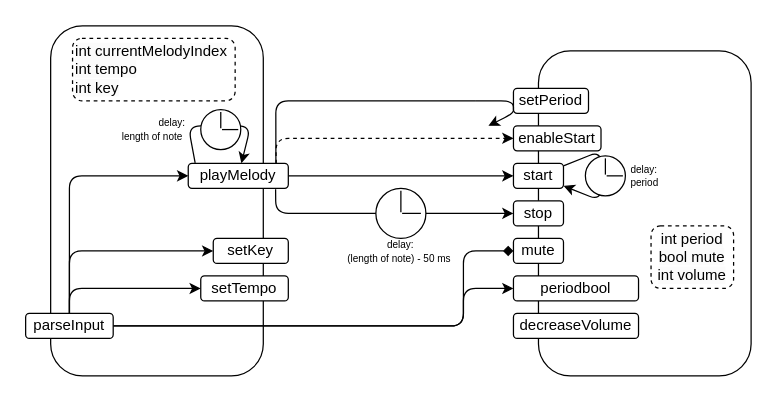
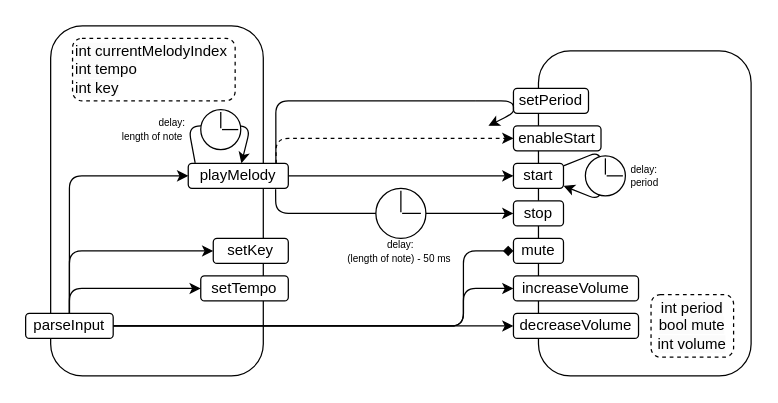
node "int periodbool muteint volume": moved (692, 257) -> (692, 326)
node "periodbool": label "periodbool" -> "increaseVolume"
edge "parseInput" -> "decreaseVolume": added
